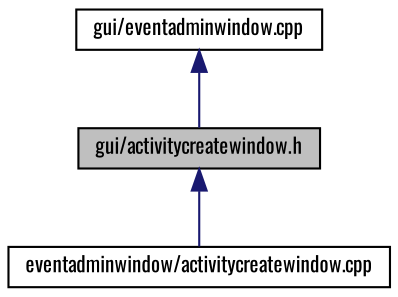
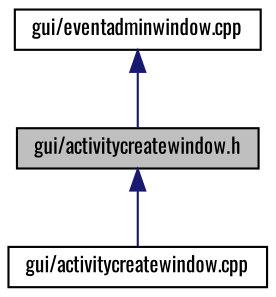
node "eventadminwindow/activitycreatewindow.cpp": label "eventadminwindow/activitycreatewindow.cpp" -> "gui/activitycreatewindow.cpp"
